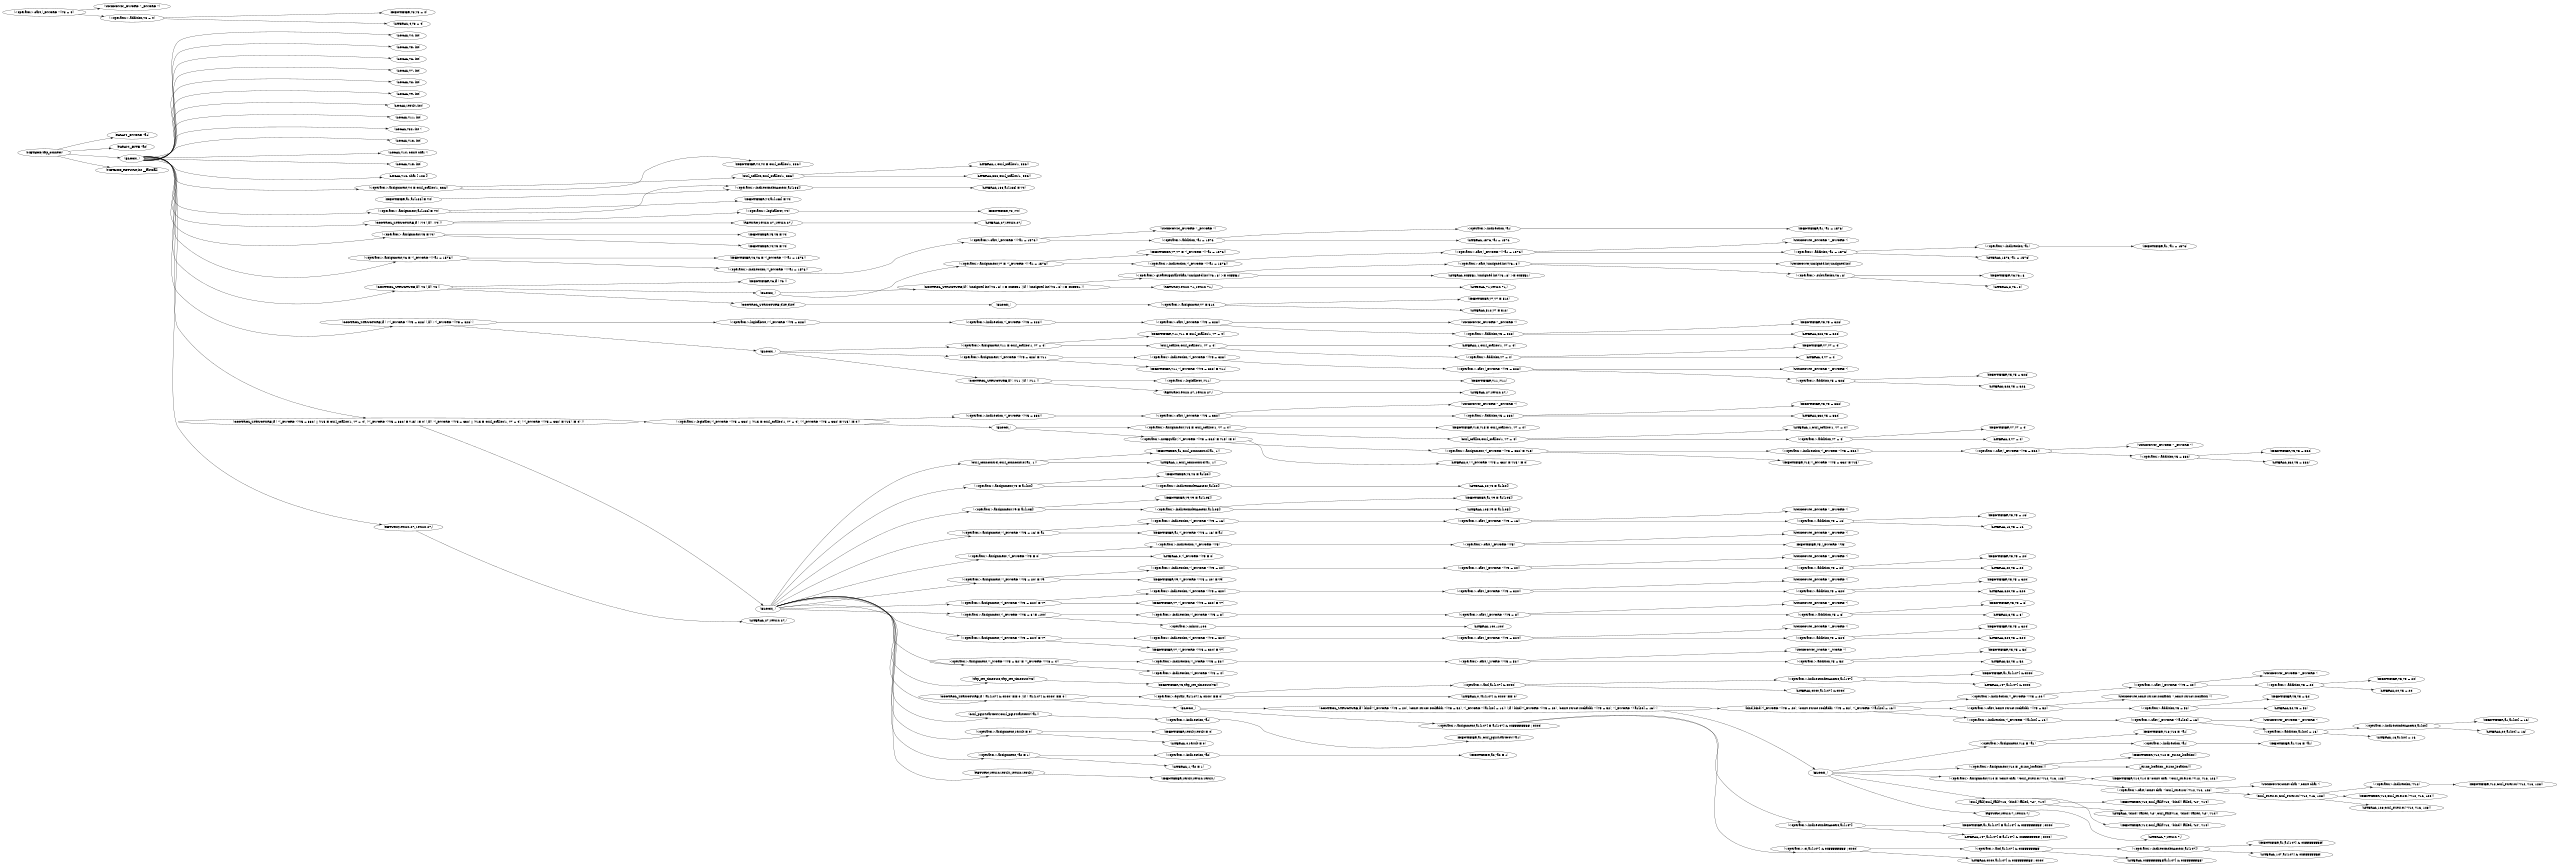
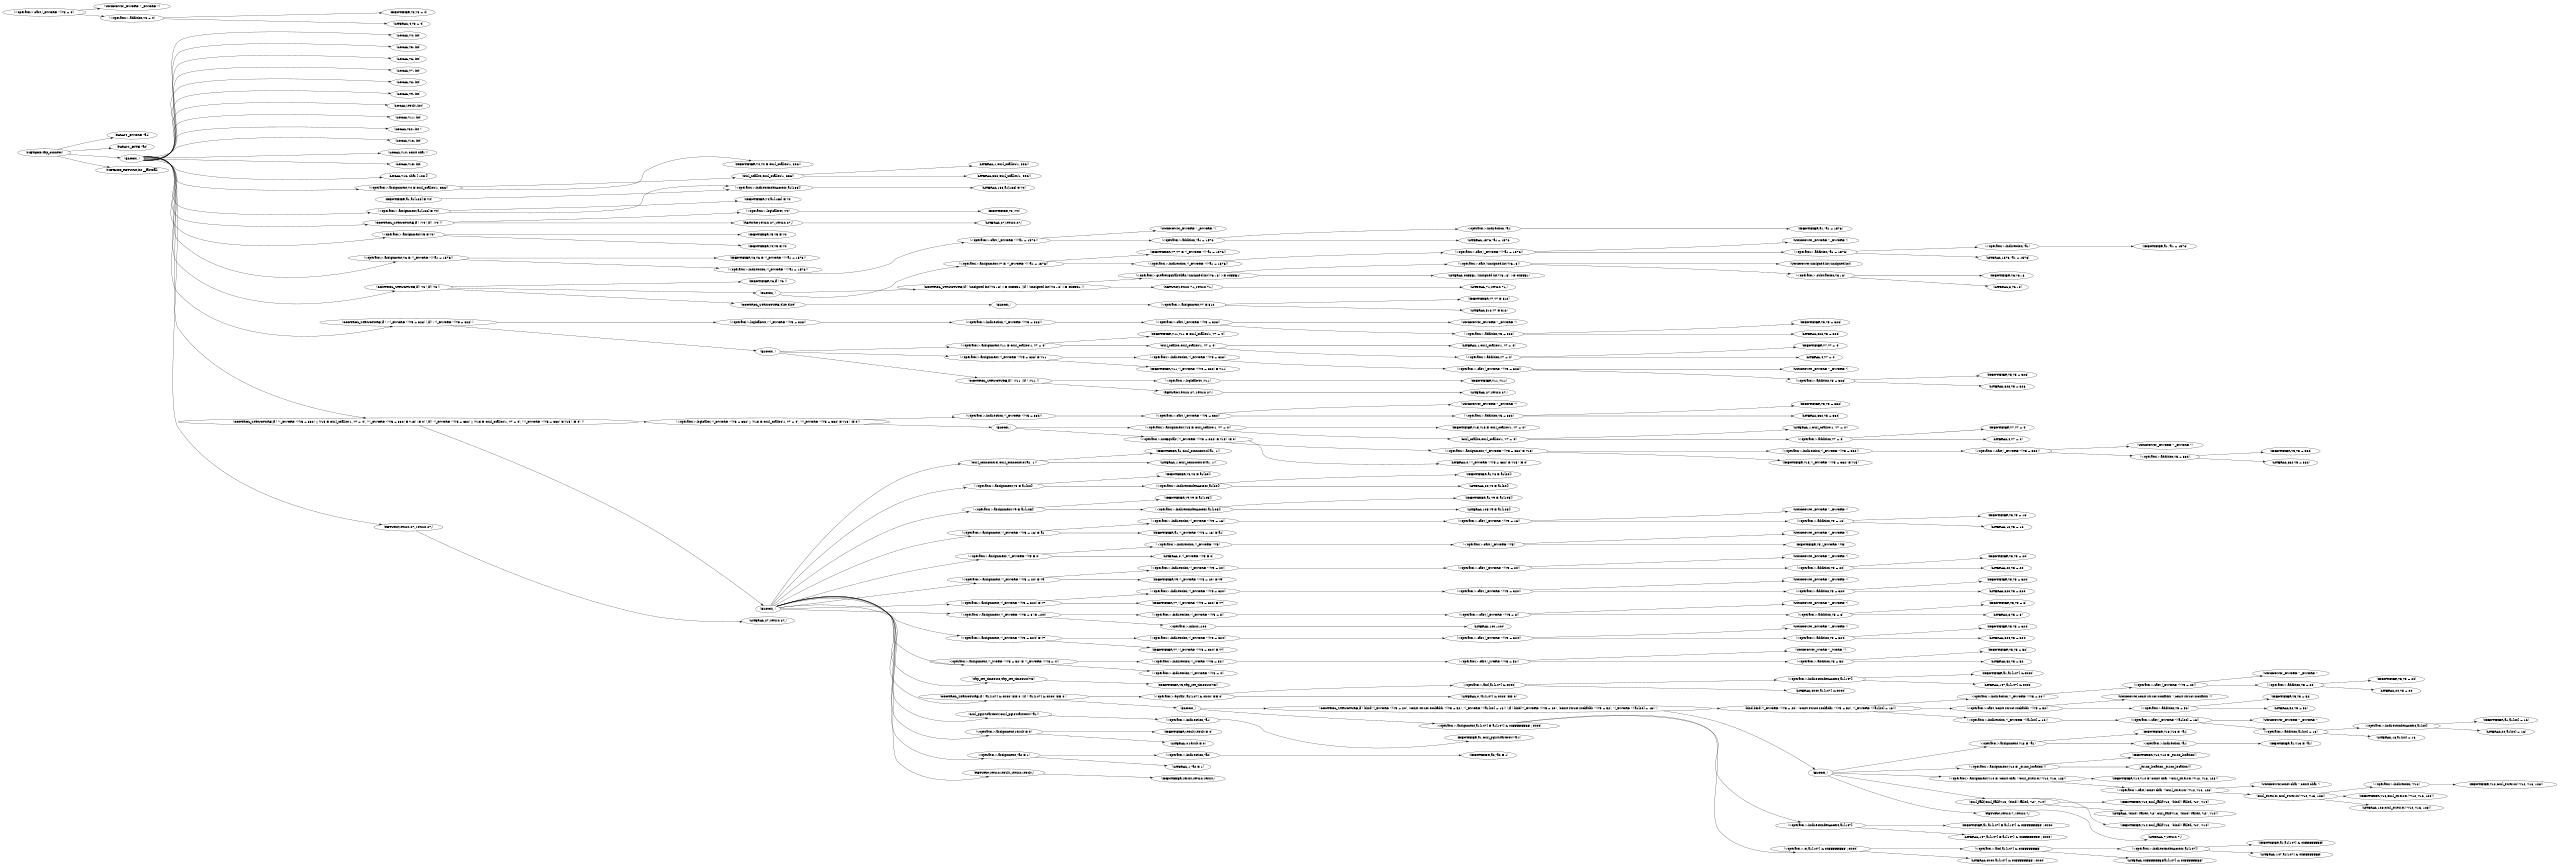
node "(IDENTIFIER,a1,v8 = a1[20])": added
